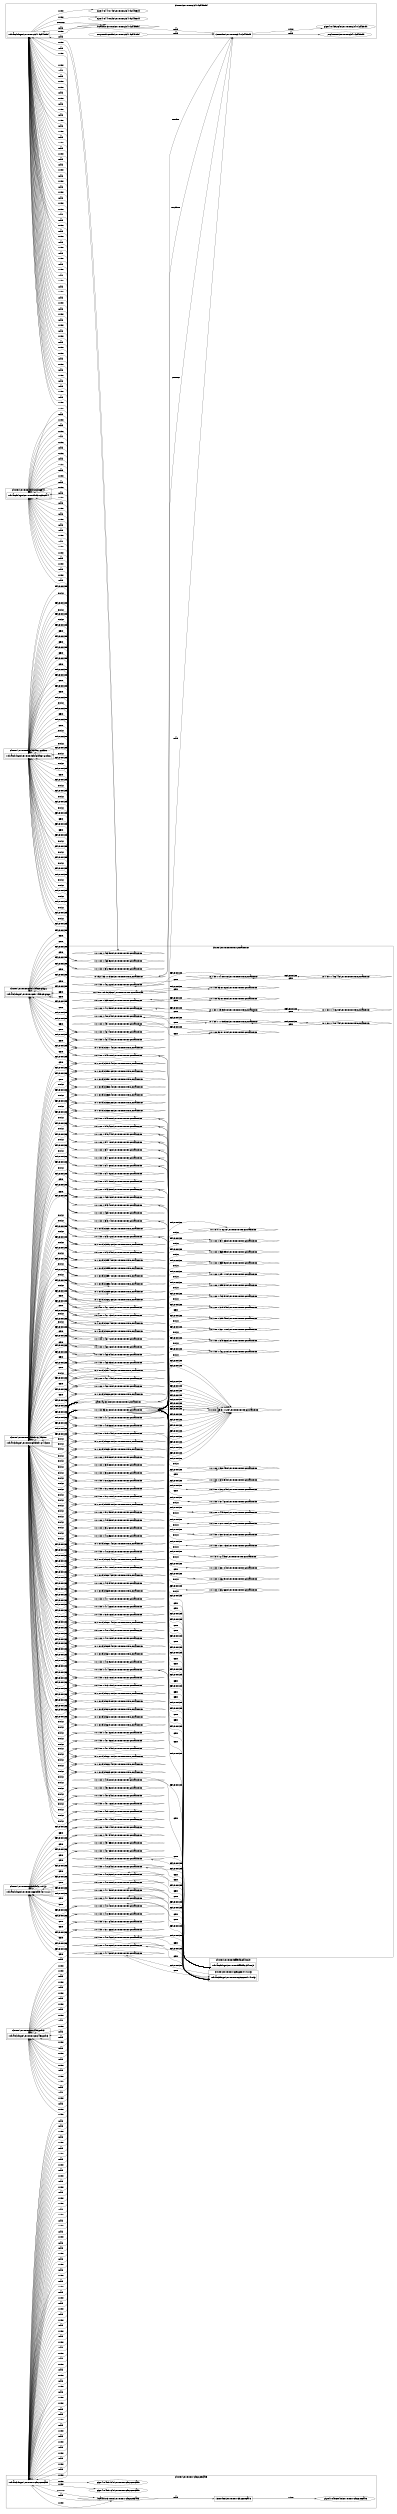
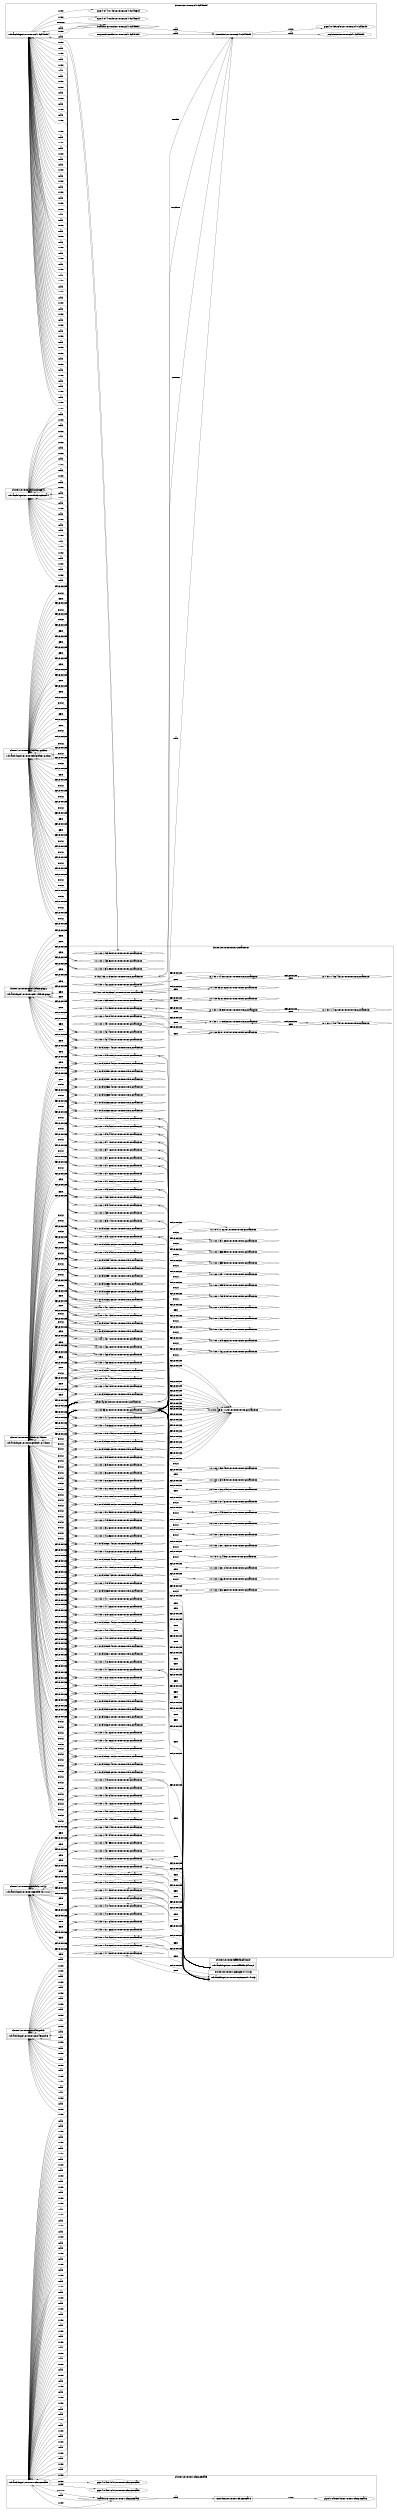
edge "10.1.80.93:35818#ServerID_OuterContainerID" -> "1_fwatchdog#ServerID_2347d2f455dd": now "10.1.80.1:54296#ServerID_OuterContainerID" -> "1_fwatchdog#ServerID_2347d2f455dd"
edge "10.1.80.1:51514#ServerID_OuterContainerID" -> "1_fwatchdog#ServerID_5fff9df6cf-4xmj9": now "10.1.80.1:51514#ServerID_OuterContainerID" -> "1_fwatchdog#ServerID_5f846fd567-g8dn6"
